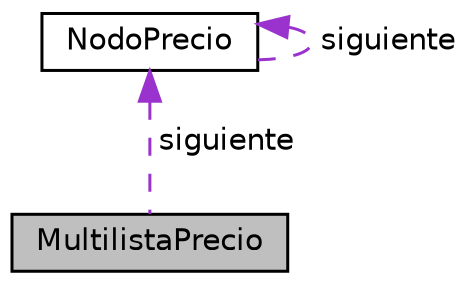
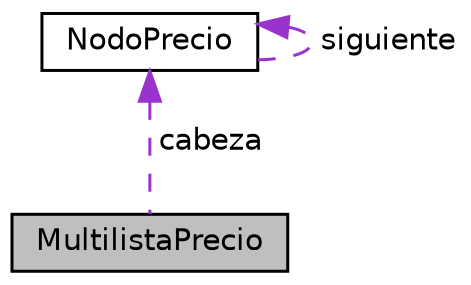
edge "MultilistaPrecio" -> "NodoPrecio": label " siguiente" -> " cabeza"
